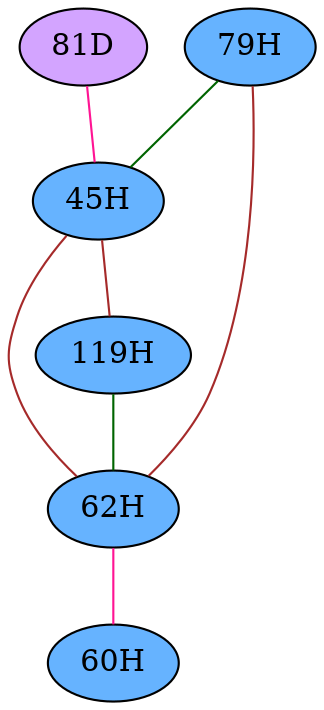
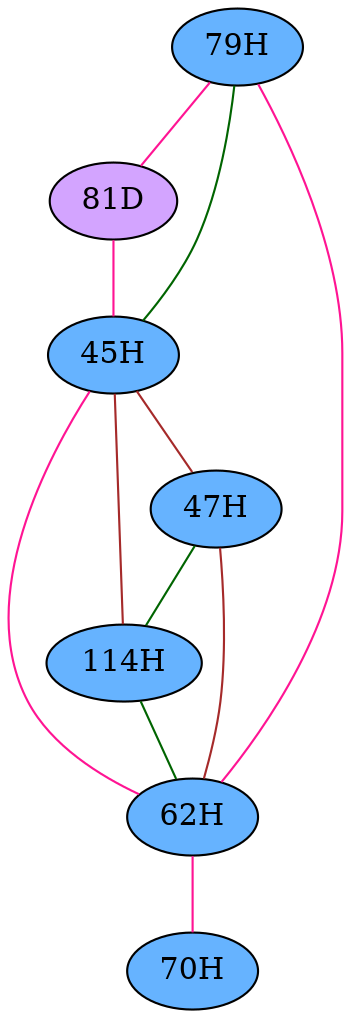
edge "79H" -- "81D": added
edge "79H" -- "62H": color brown -> deeppink
node "119H": label "119H" -> "114H"
edge "45H" -- "62H": color brown -> deeppink
node "47H": added
node "60H": label "60H" -> "70H"
